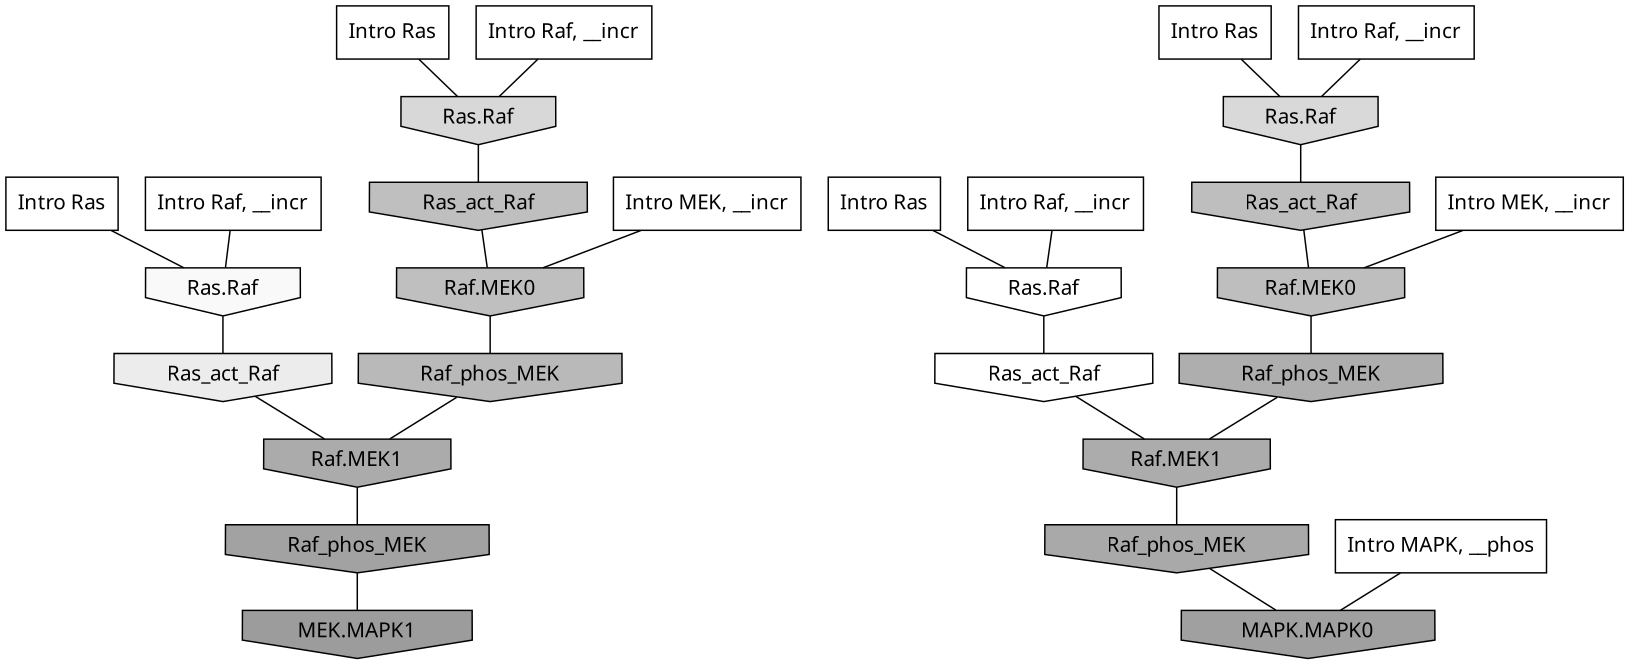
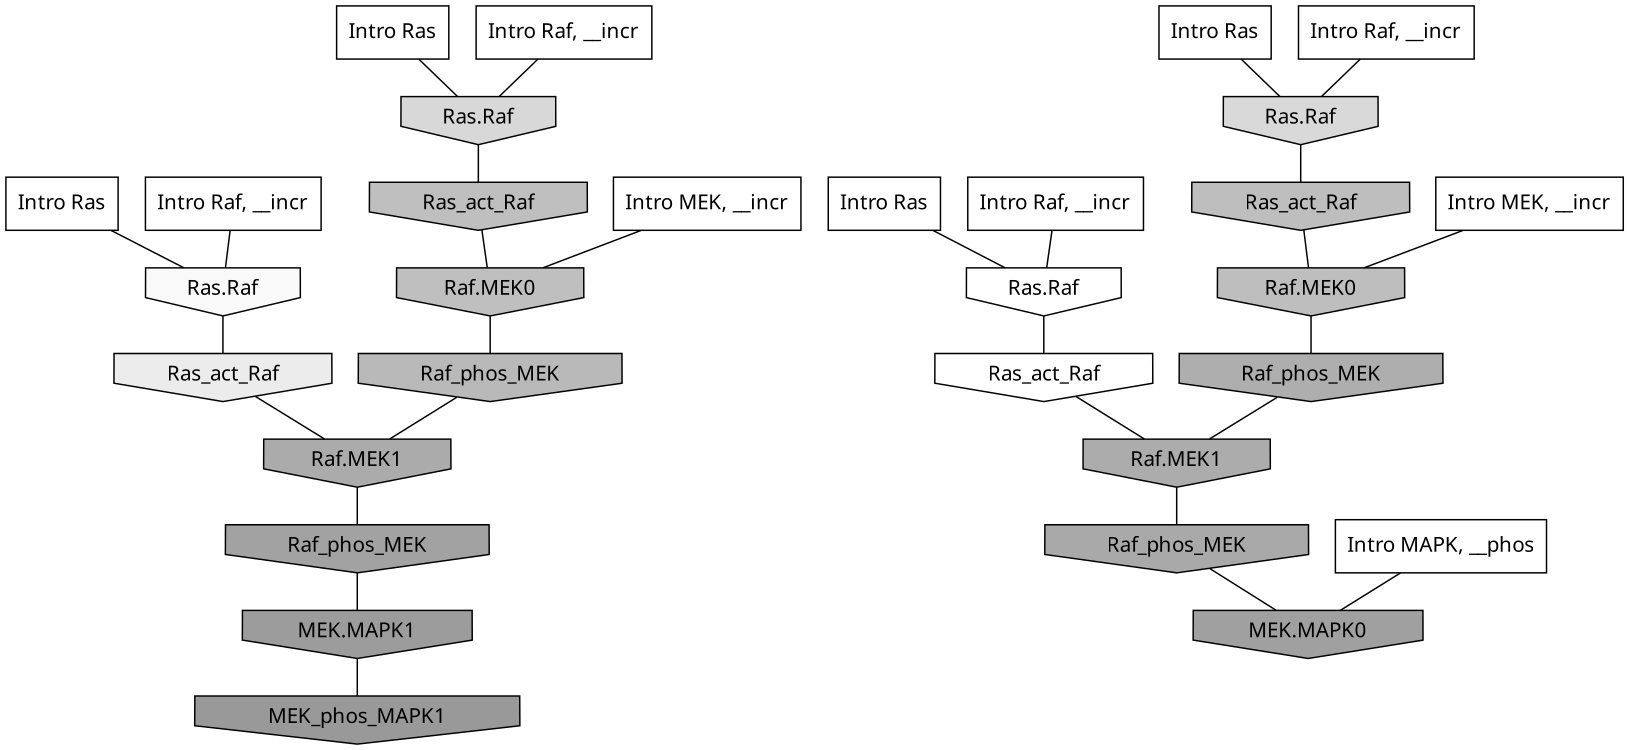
node "MAPK.MAPK0": label "MAPK.MAPK0" -> "MEK.MAPK0"
node "MEK_phos_MAPK1": added
